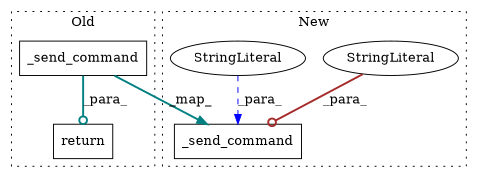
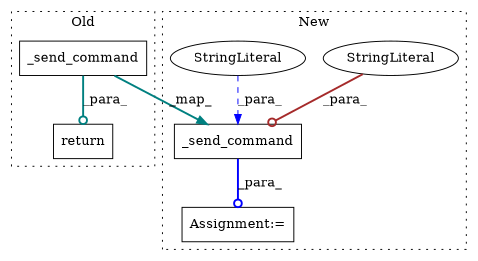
node "Assignment:=": added
